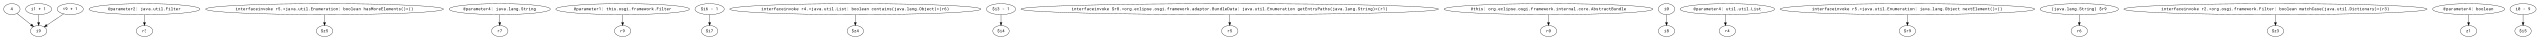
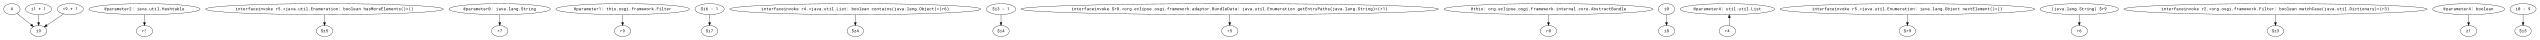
node "@parameter2: java.util.Filter": label "@parameter2: java.util.Filter" -> "@parameter2: java.util.Hashtable"
node "@parameter4: java.lang.String": label "@parameter4: java.lang.String" -> "@parameter0: java.lang.String"
edge "@parameter4: util.util.List" -> "r4": reversed
